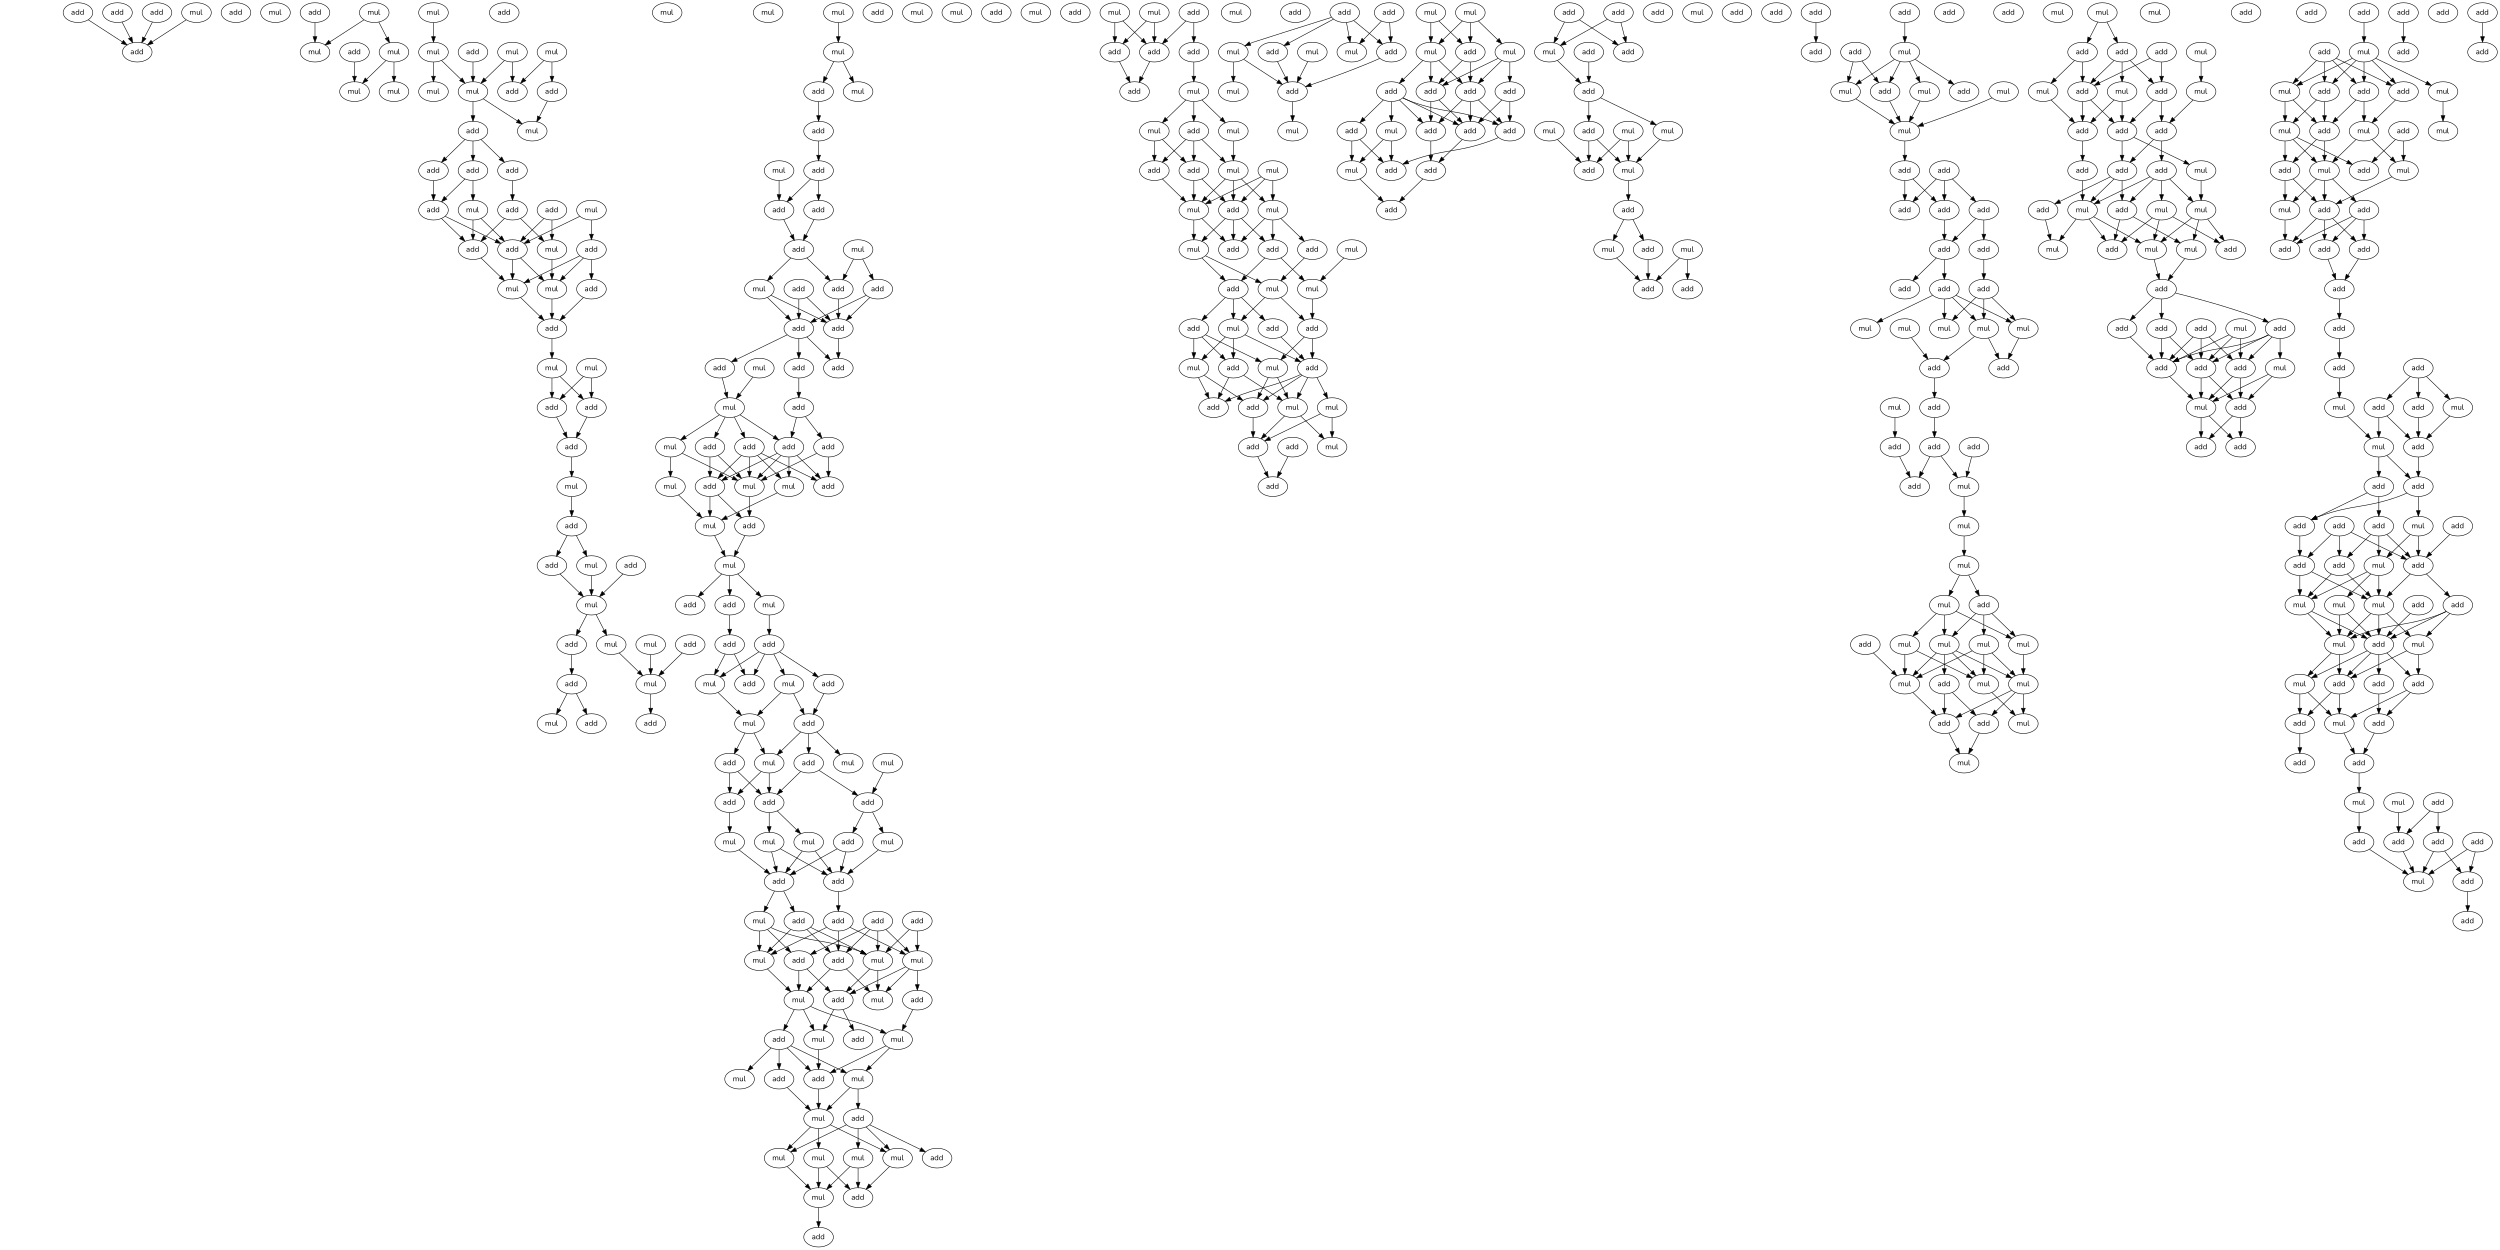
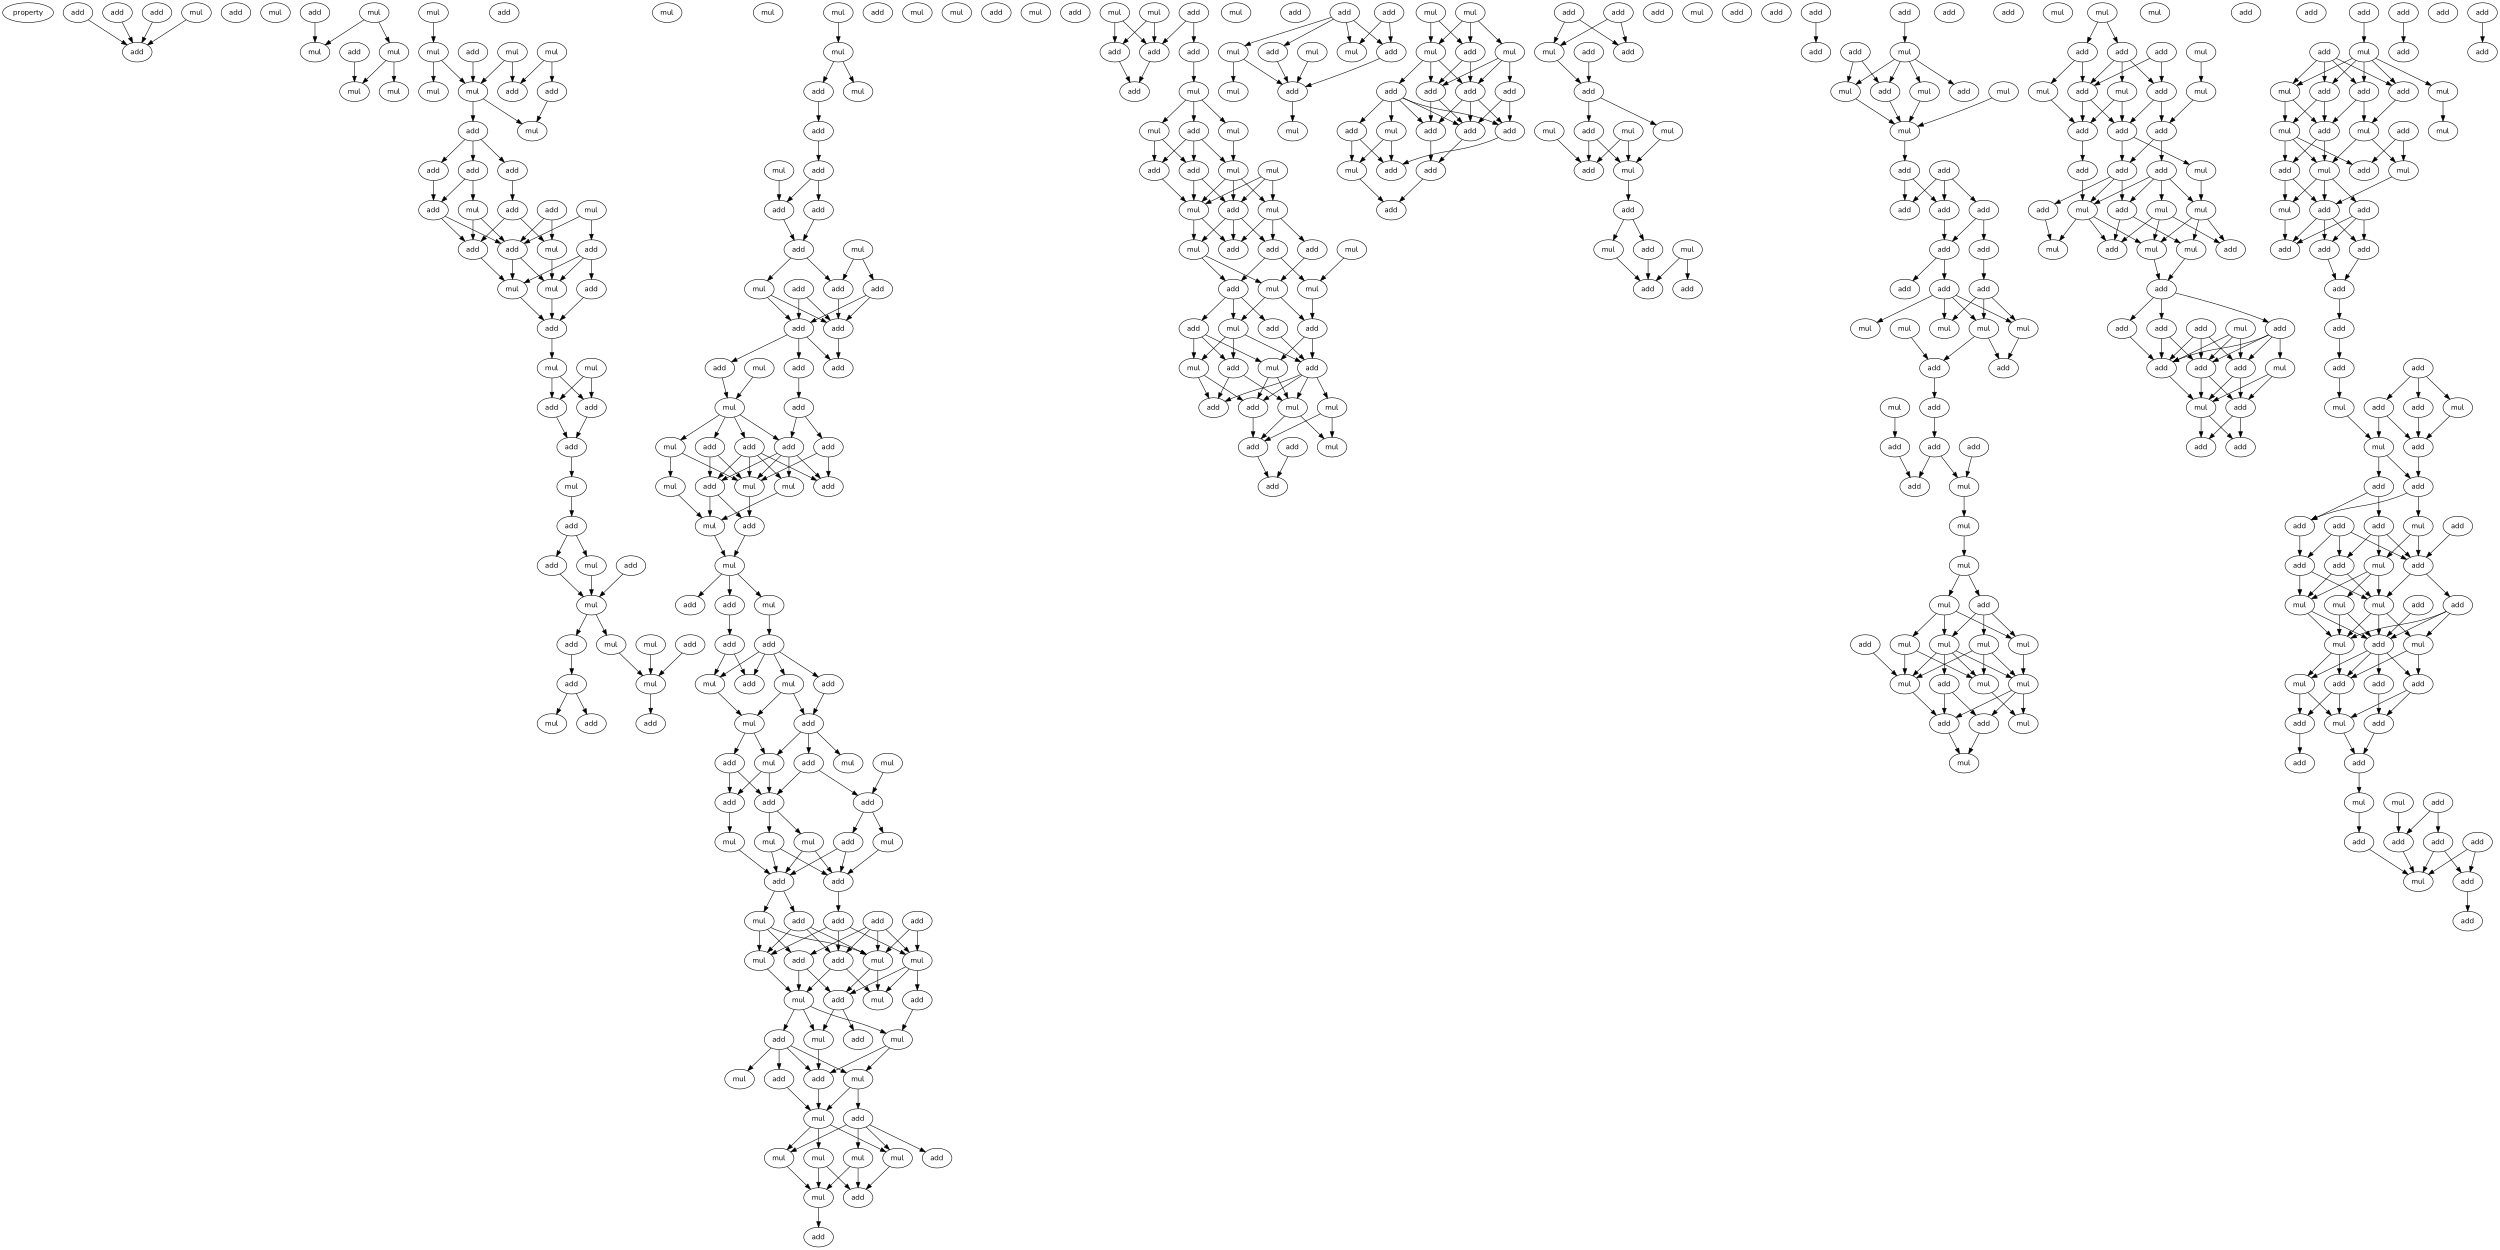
node "property": added
